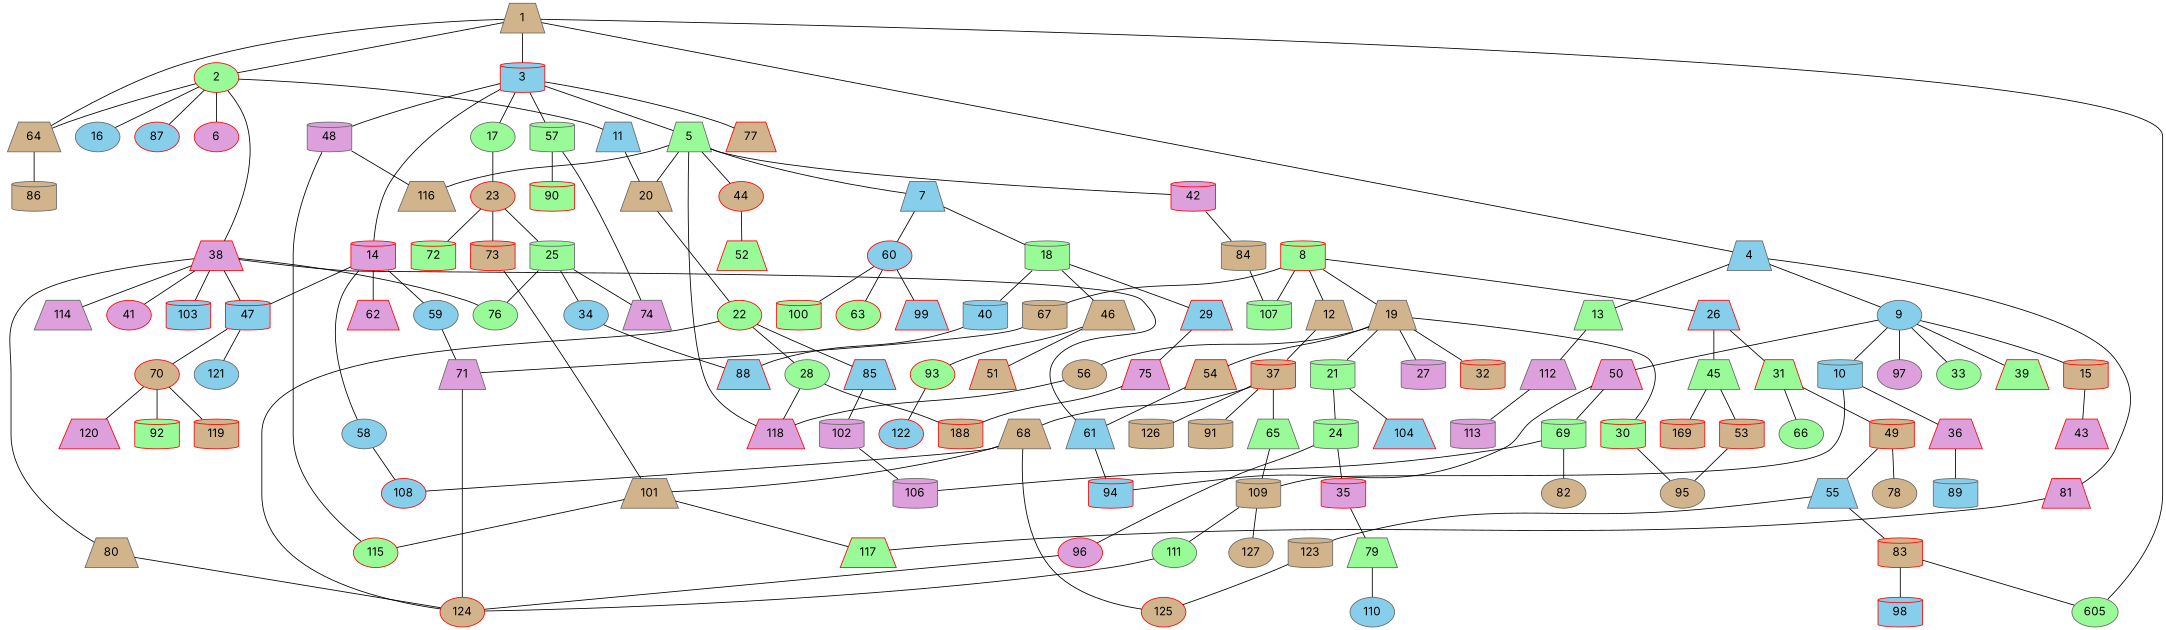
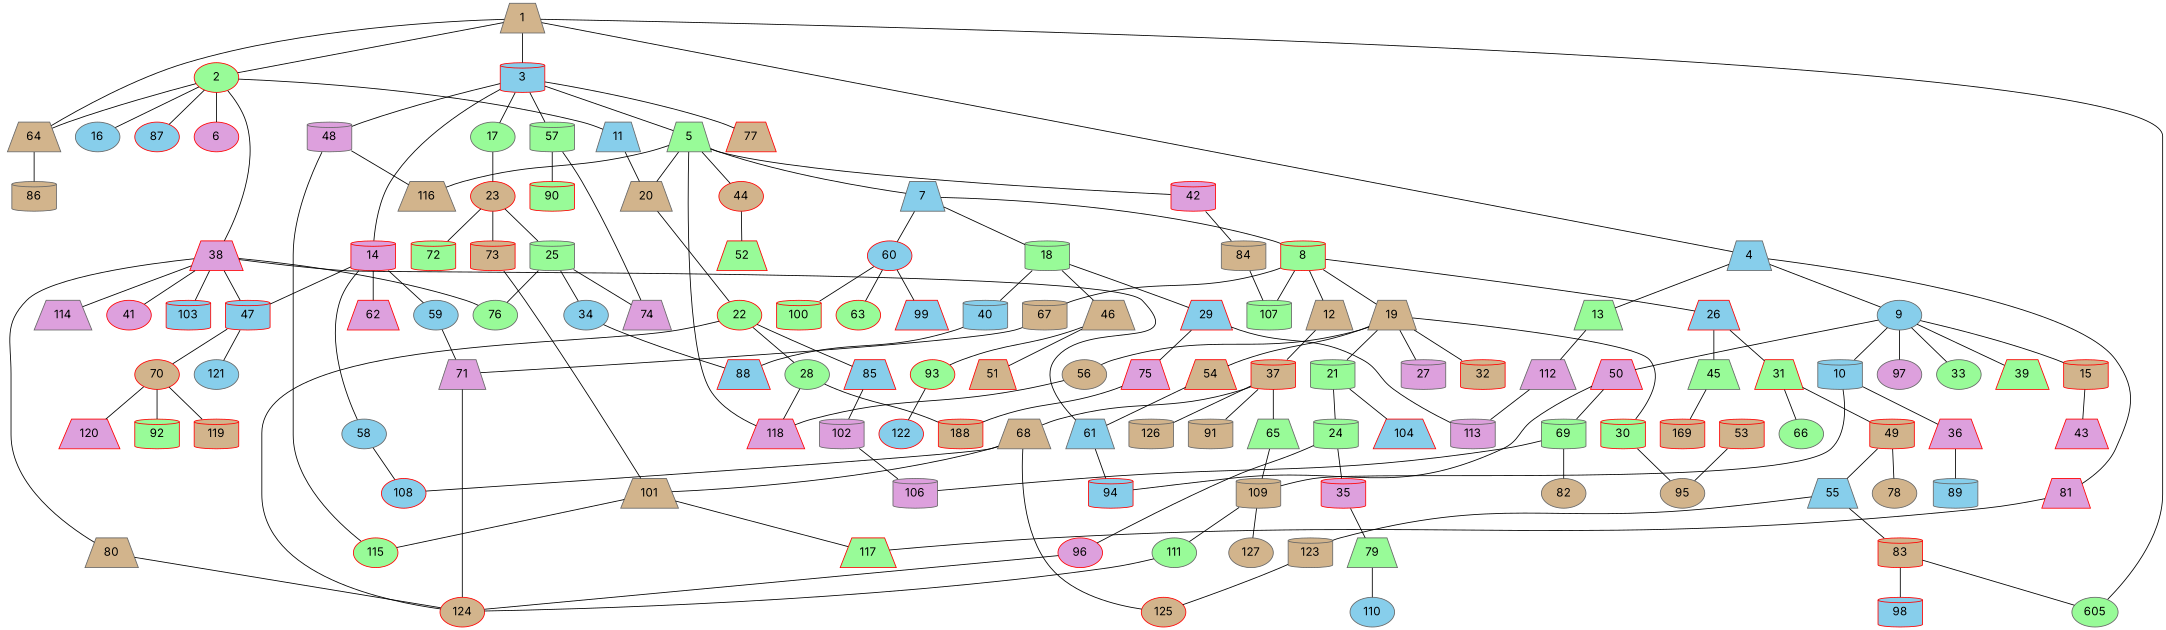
edge "7" -- "8": added
edge "29" -- "113": added
edge "45" -- "53": removed
